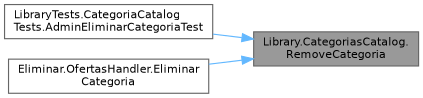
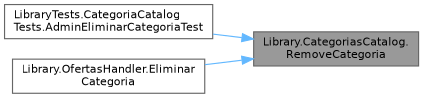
node "Eliminar.OfertasHandler.Eliminar Categoria": label "Eliminar.OfertasHandler.Eliminar Categoria" -> "Library.OfertasHandler.Eliminar Categoria"
